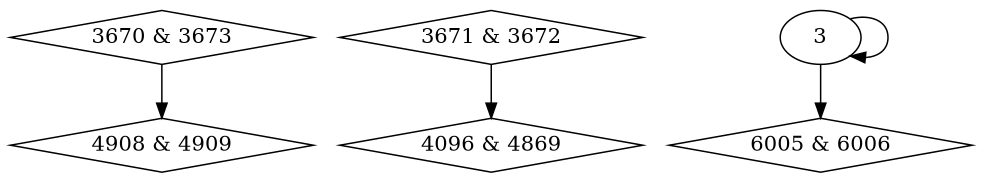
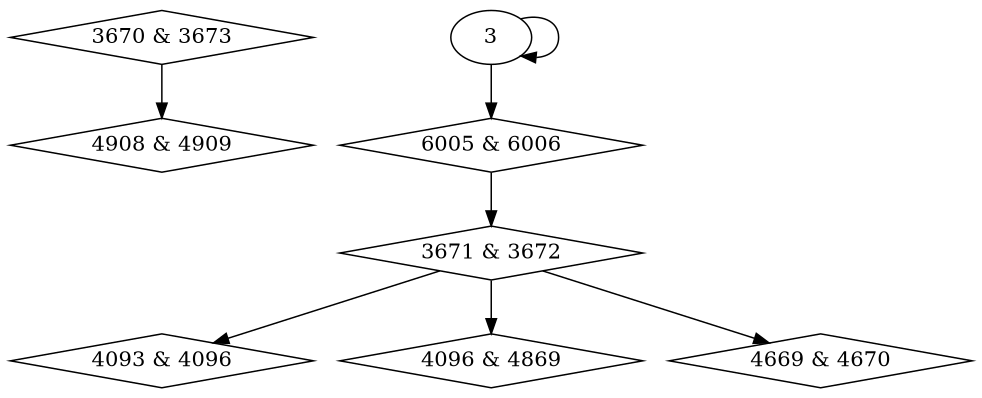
edge "6005 & 6006" -> "3671 & 3672": added
node "4093 & 4096": added
node "4669 & 4670": added
